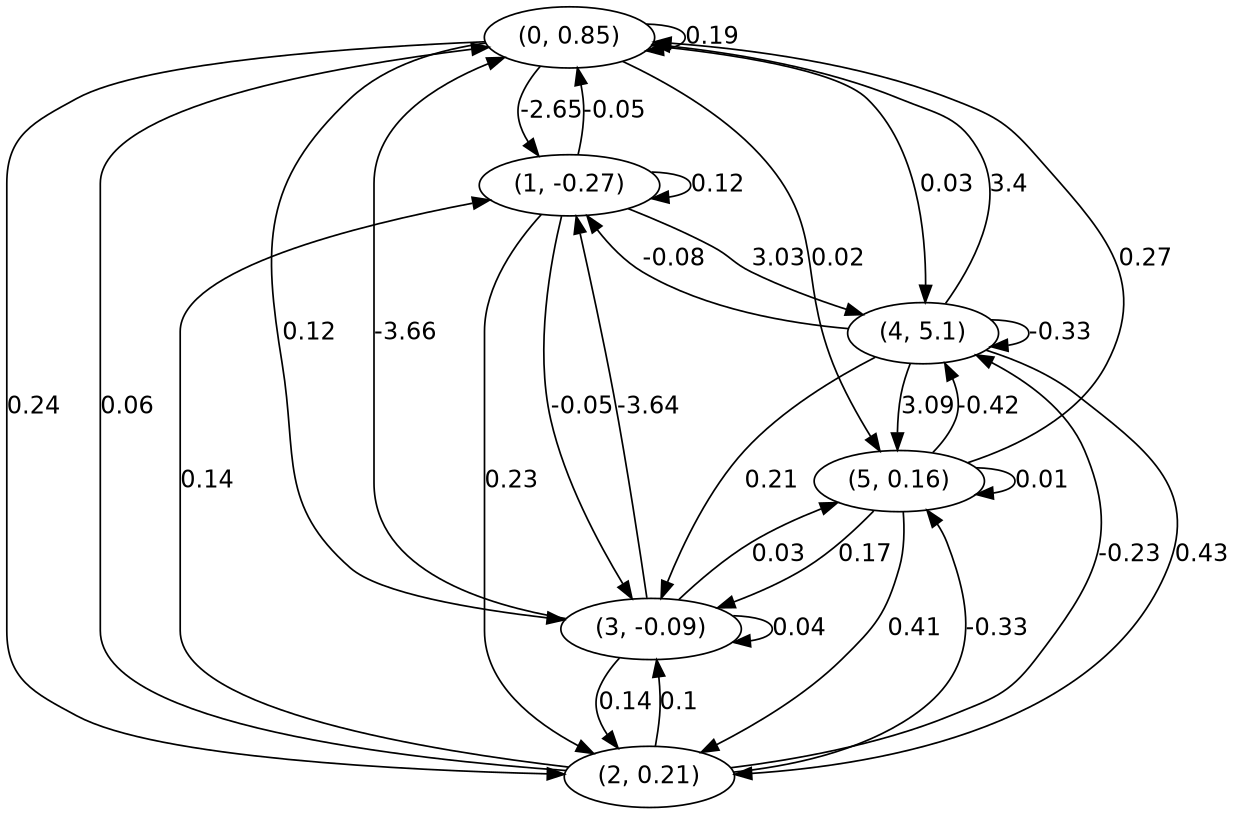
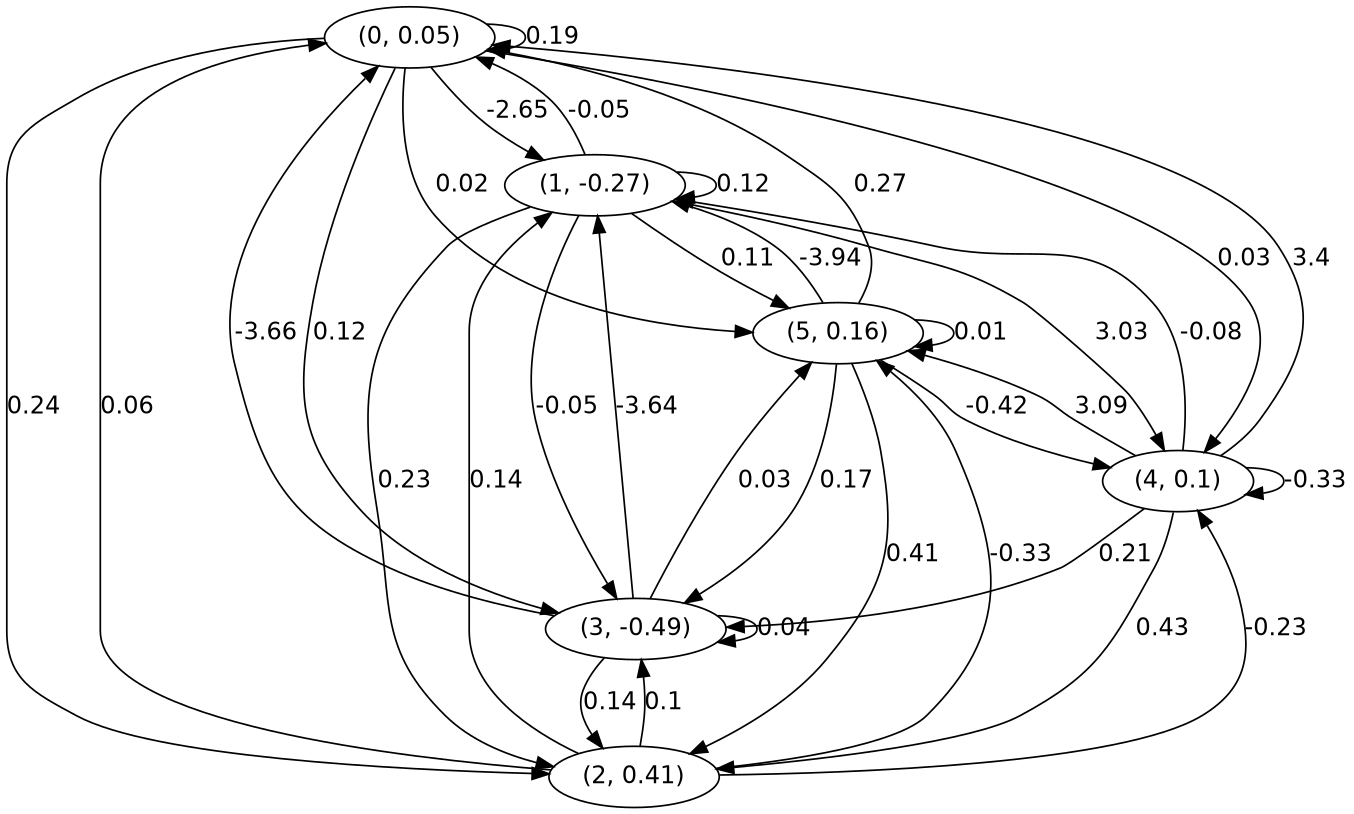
node "(0, 0.85)": label "(0, 0.85)" -> "(0, 0.05)"
edge "(5, 0.16)" -> "(1, -0.27)": added, label "-3.94"
edge "(1, -0.27)" -> "(5, 0.16)": added, label "0.11"
node "(4, 5.1)": label "(4, 5.1)" -> "(4, 0.1)"
node "(3, -0.09)": label "(3, -0.09)" -> "(3, -0.49)"
node "(2, 0.21)": label "(2, 0.21)" -> "(2, 0.41)"
